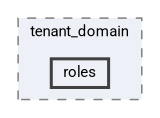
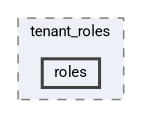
cluster "tenant_domain": label "tenant_domain" -> "tenant_roles"
